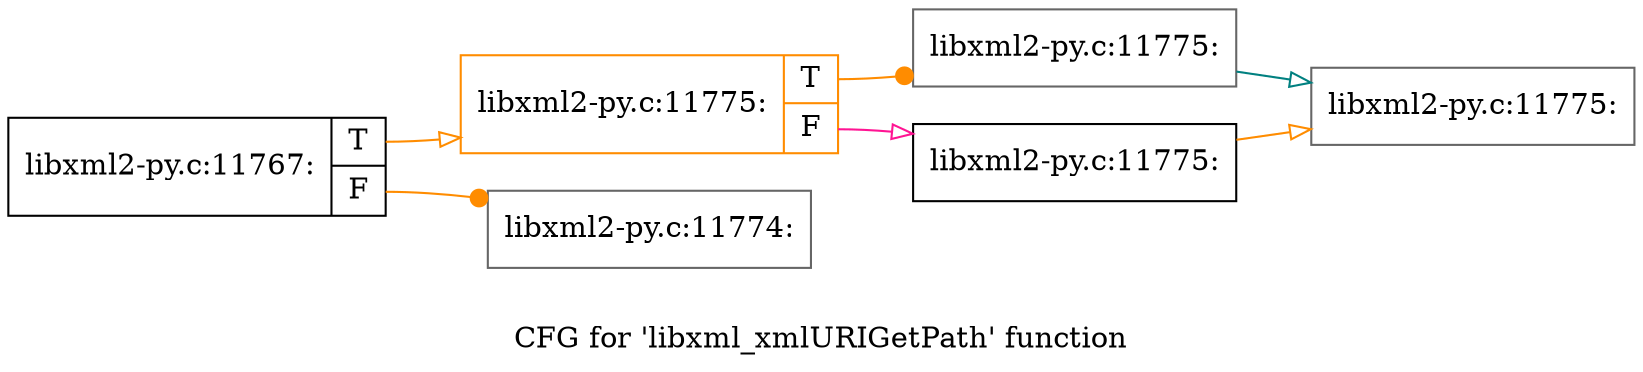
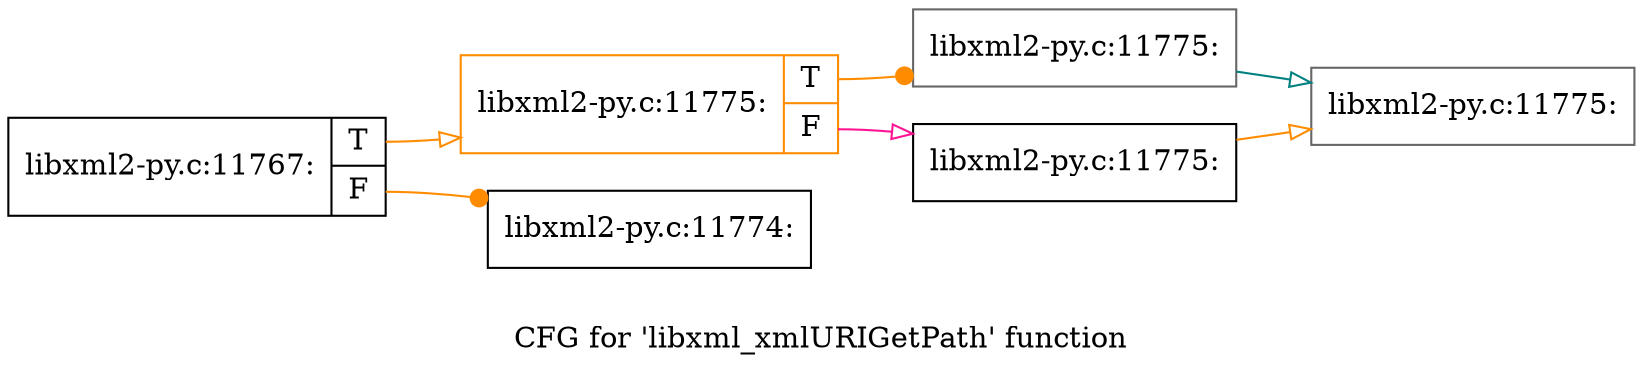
node "libxml2-py.c:11774:": color gray40 -> black
